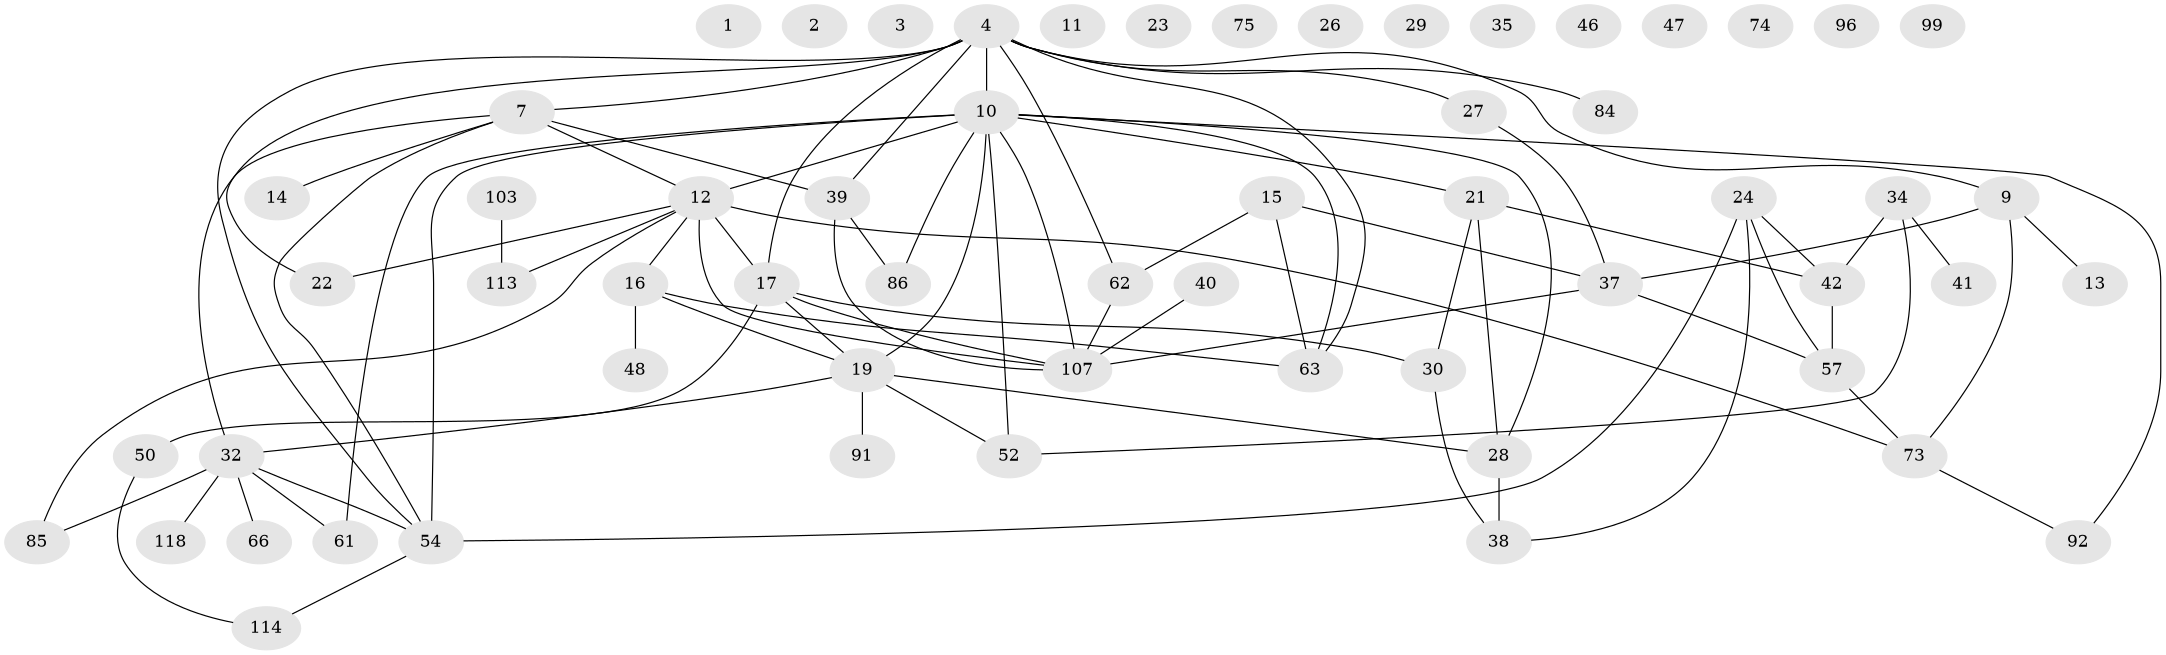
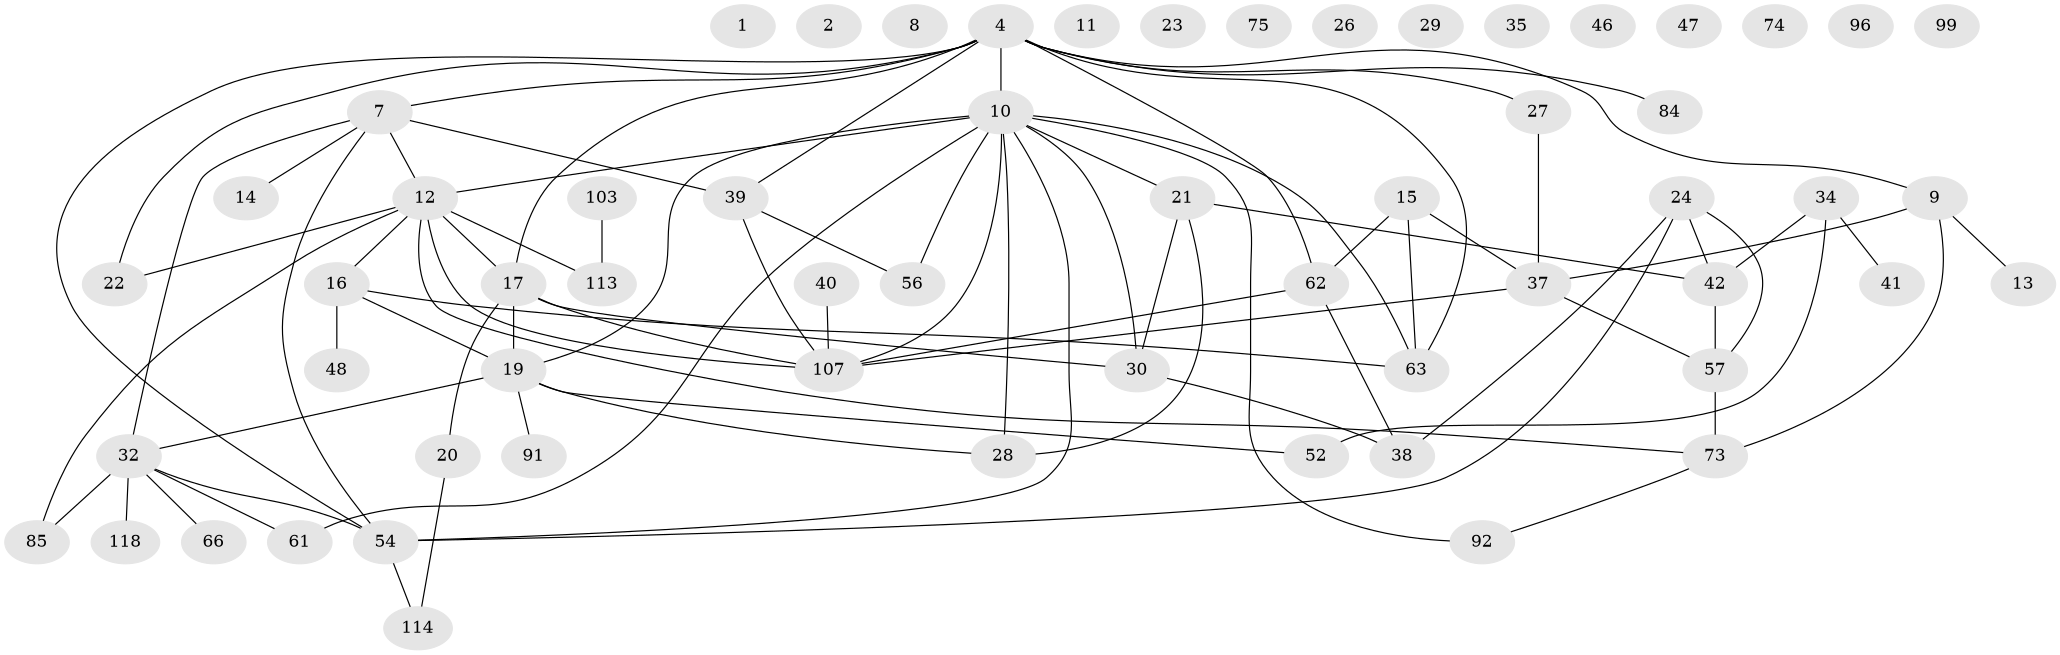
node "3": label "3" -> "8"
node "86": label "86" -> "56"
edge "10" -- "52": now "10" -- "30"
node "50": label "50" -> "20"
edge "28" -- "38": now "62" -- "38"
